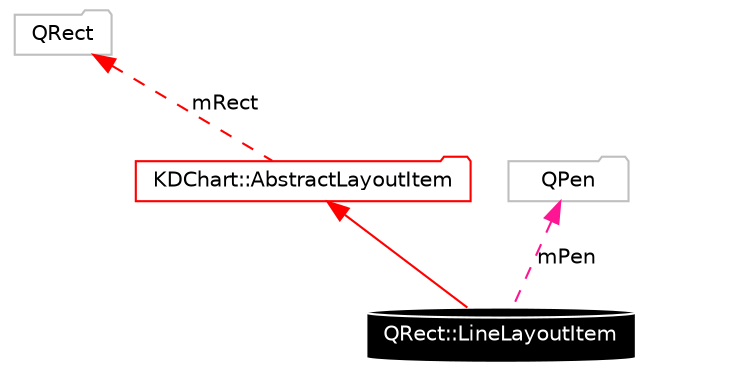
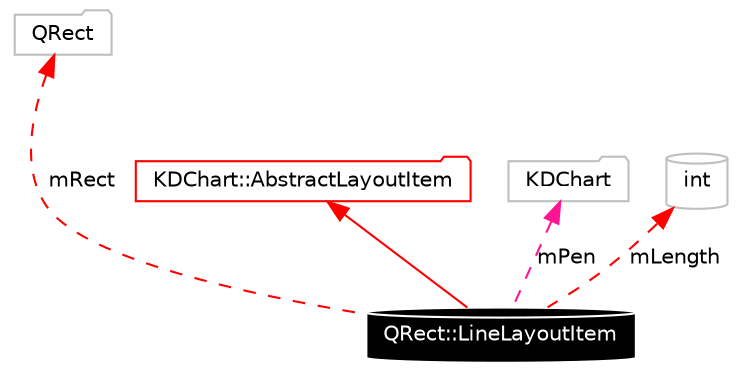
edge "KDChart::AbstractLayoutItem" -> "QRect": now "QRect::LineLayoutItem" -> "QRect"
node "QPen": label "QPen" -> "KDChart"
node "int": added
